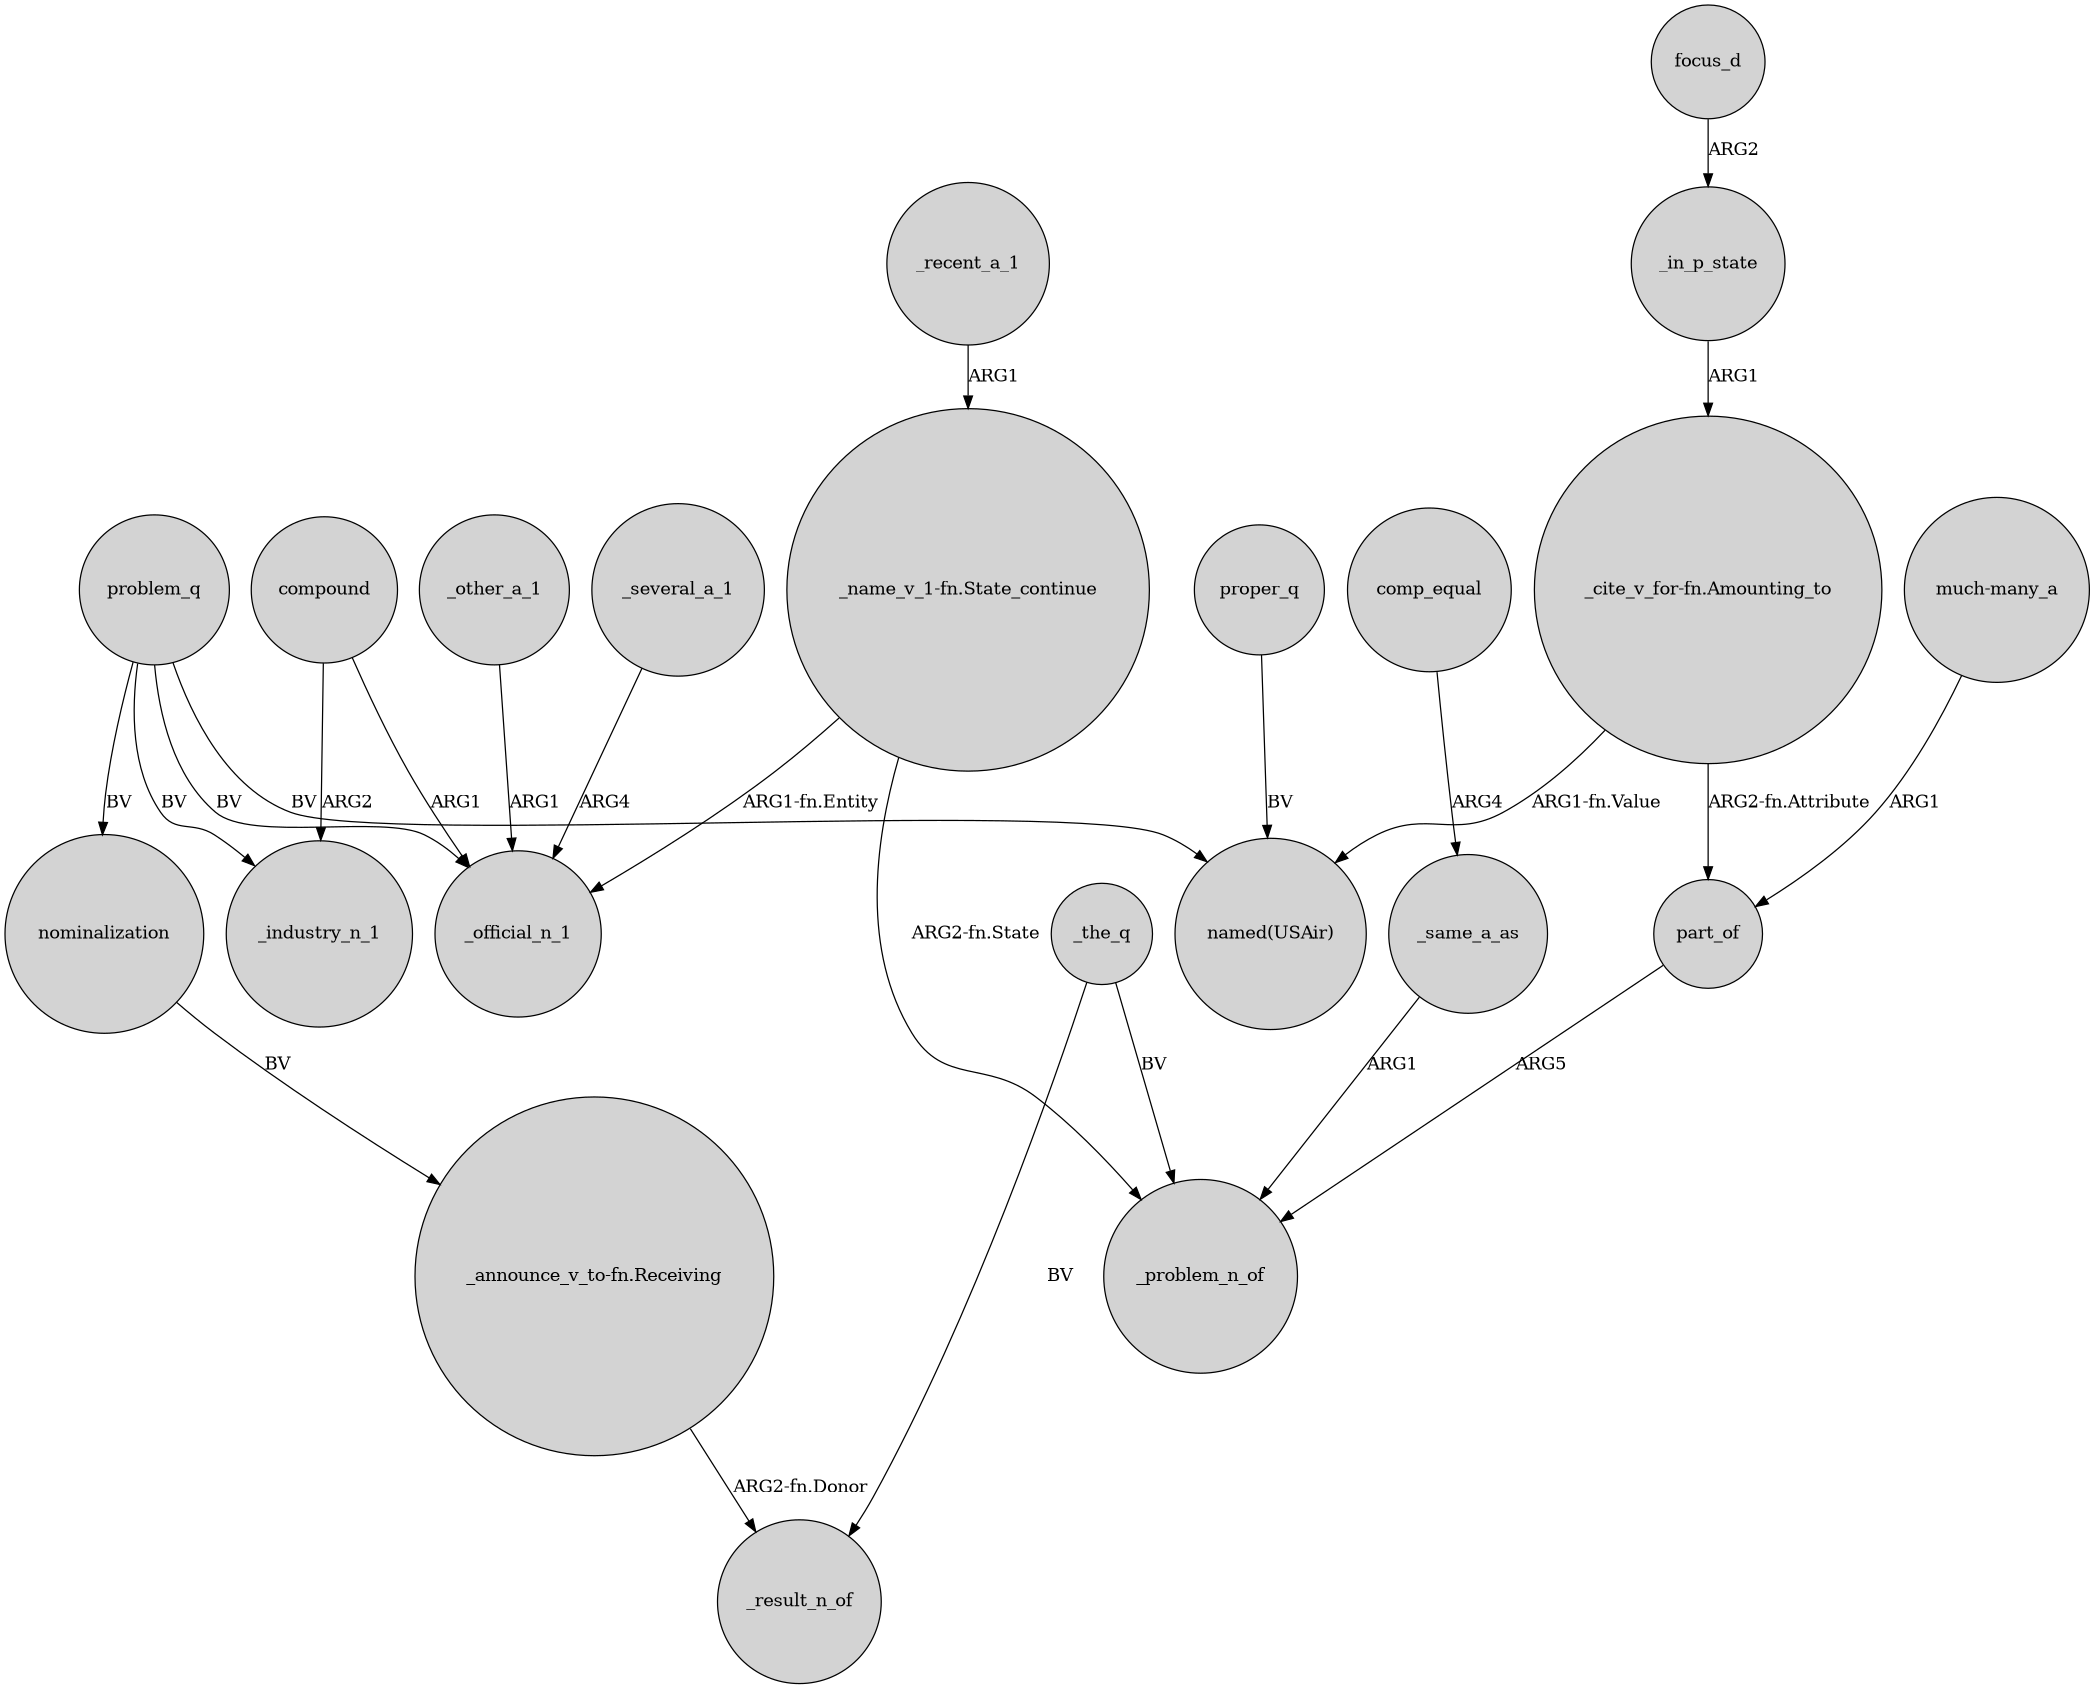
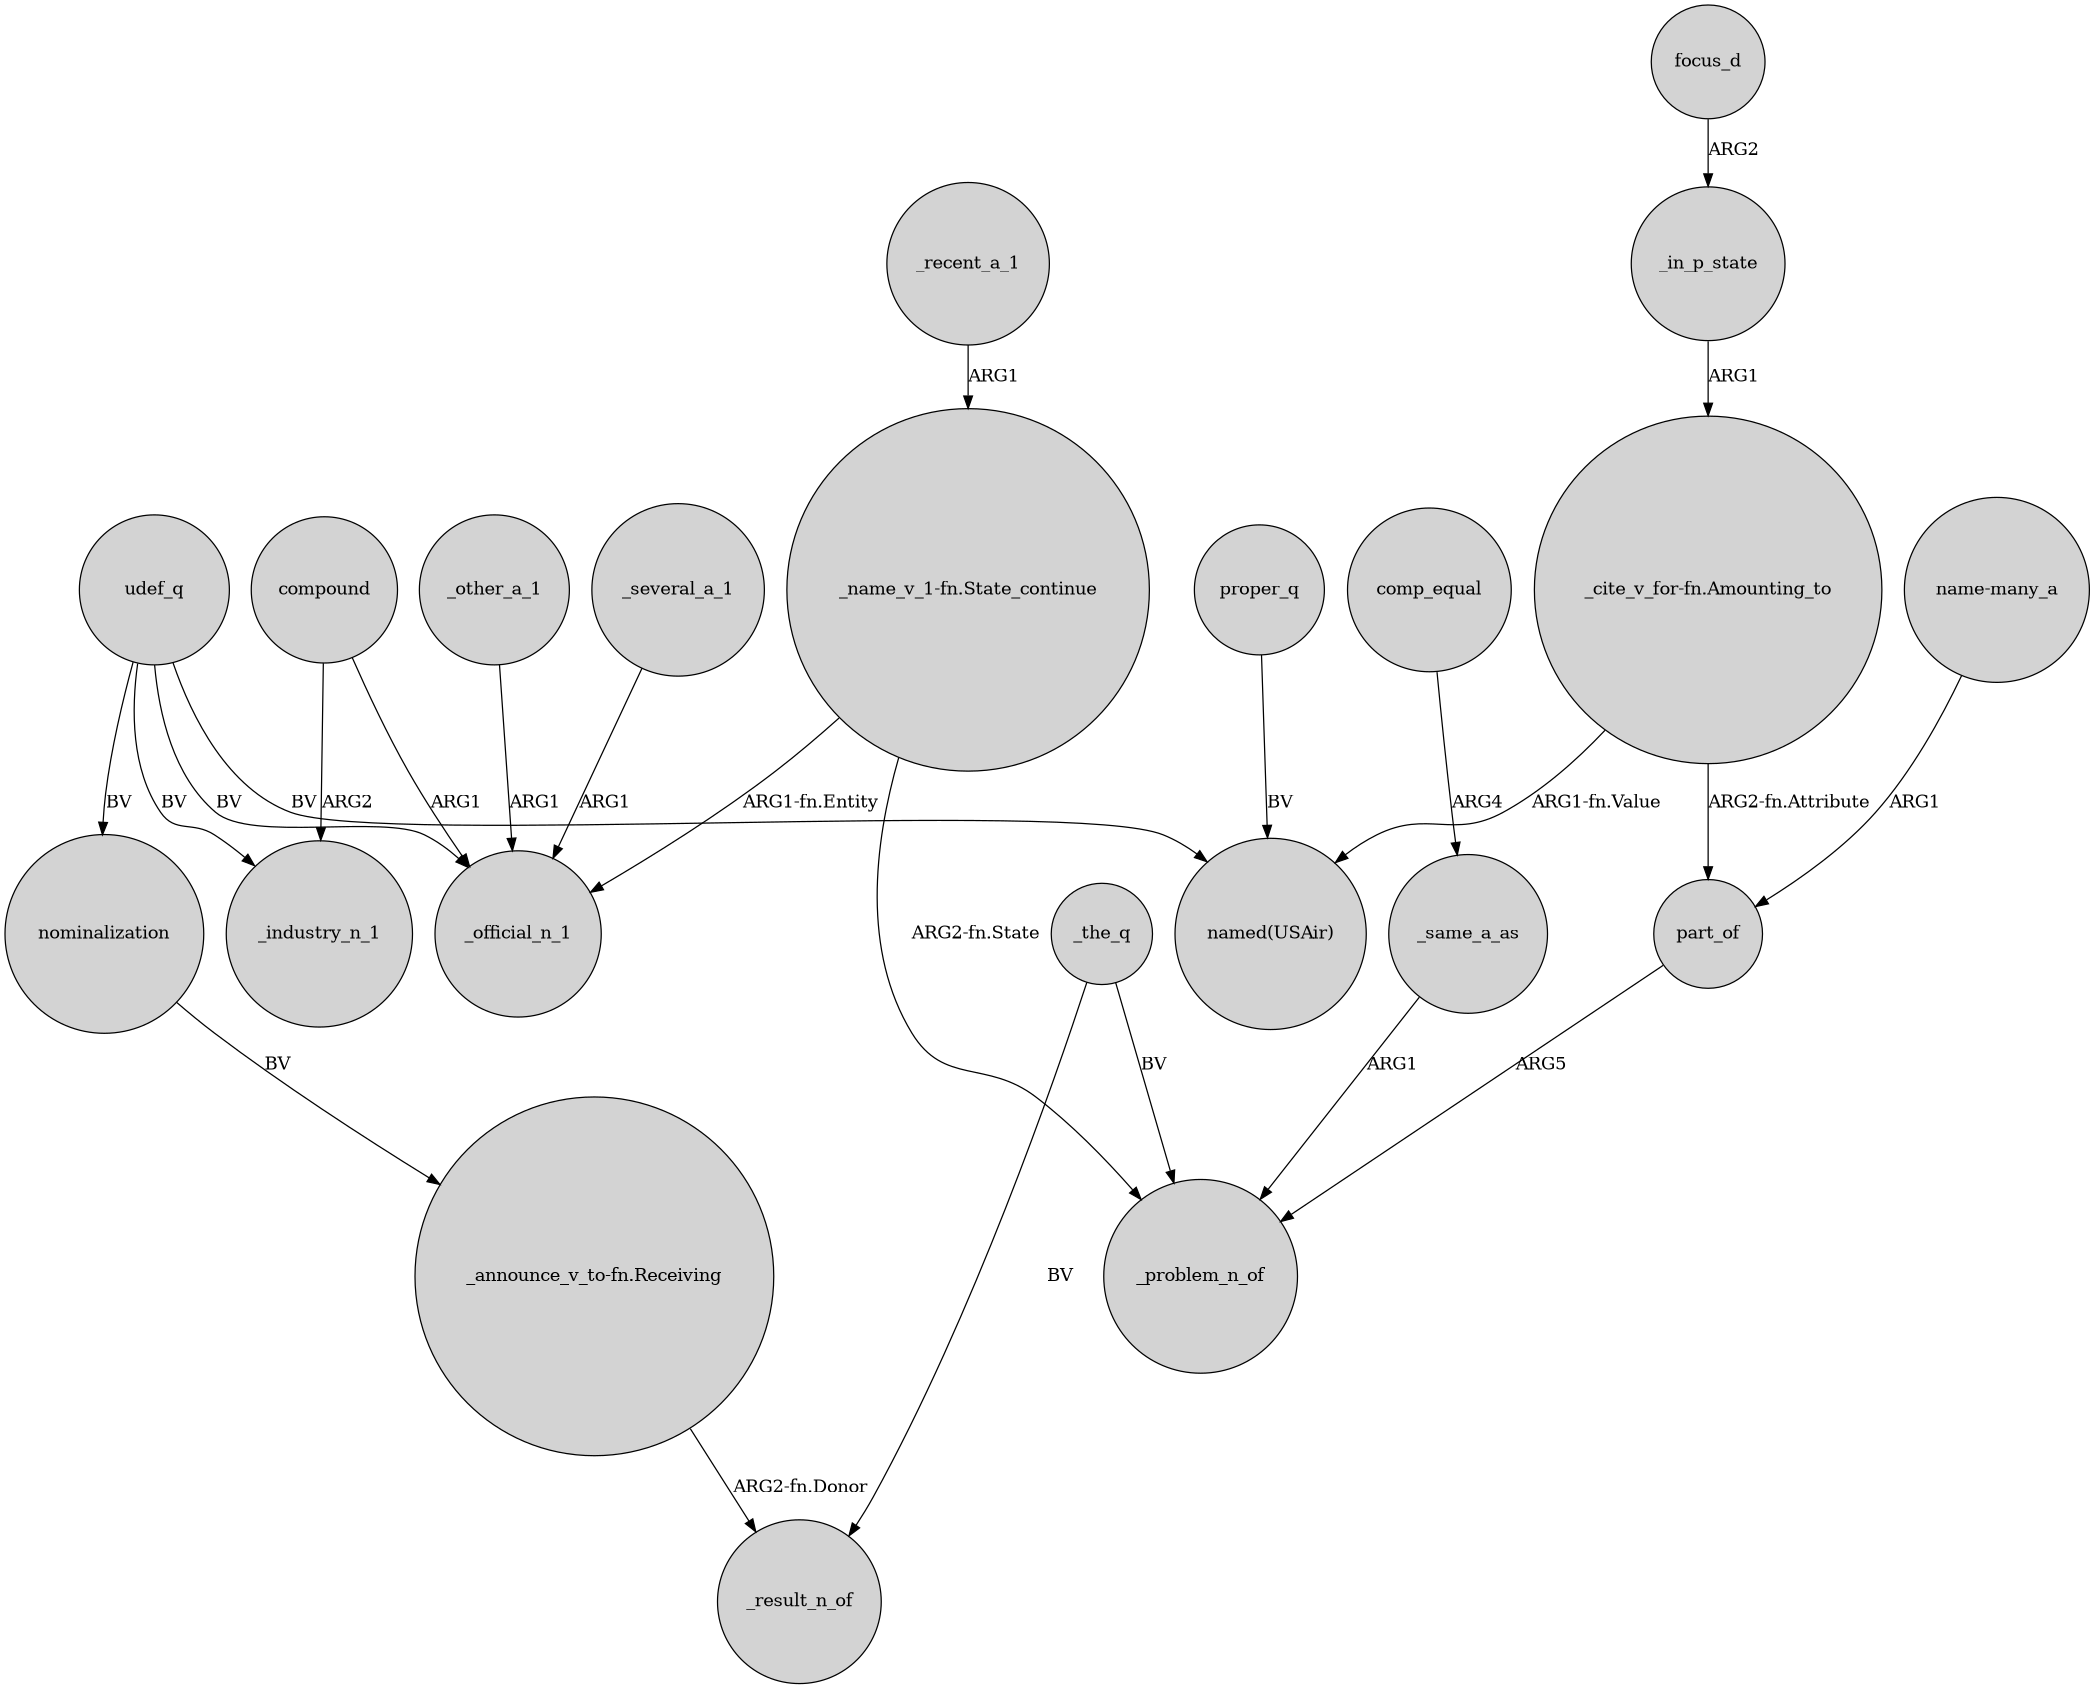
node "problem_q": label "problem_q" -> "udef_q"
node "much-many_a": label "much-many_a" -> "name-many_a"
edge "_several_a_1" -> "_official_n_1": label "ARG4" -> "ARG1"
